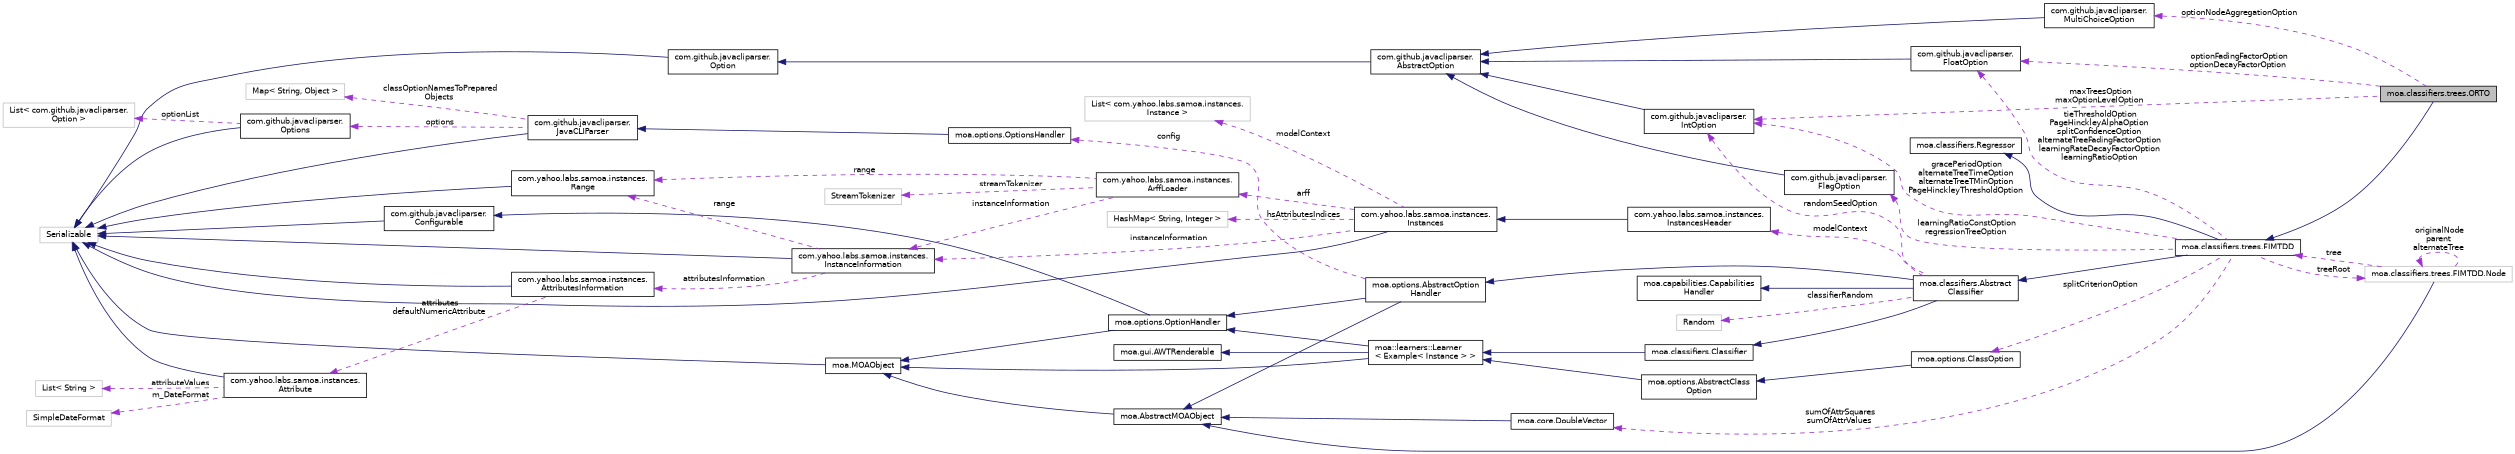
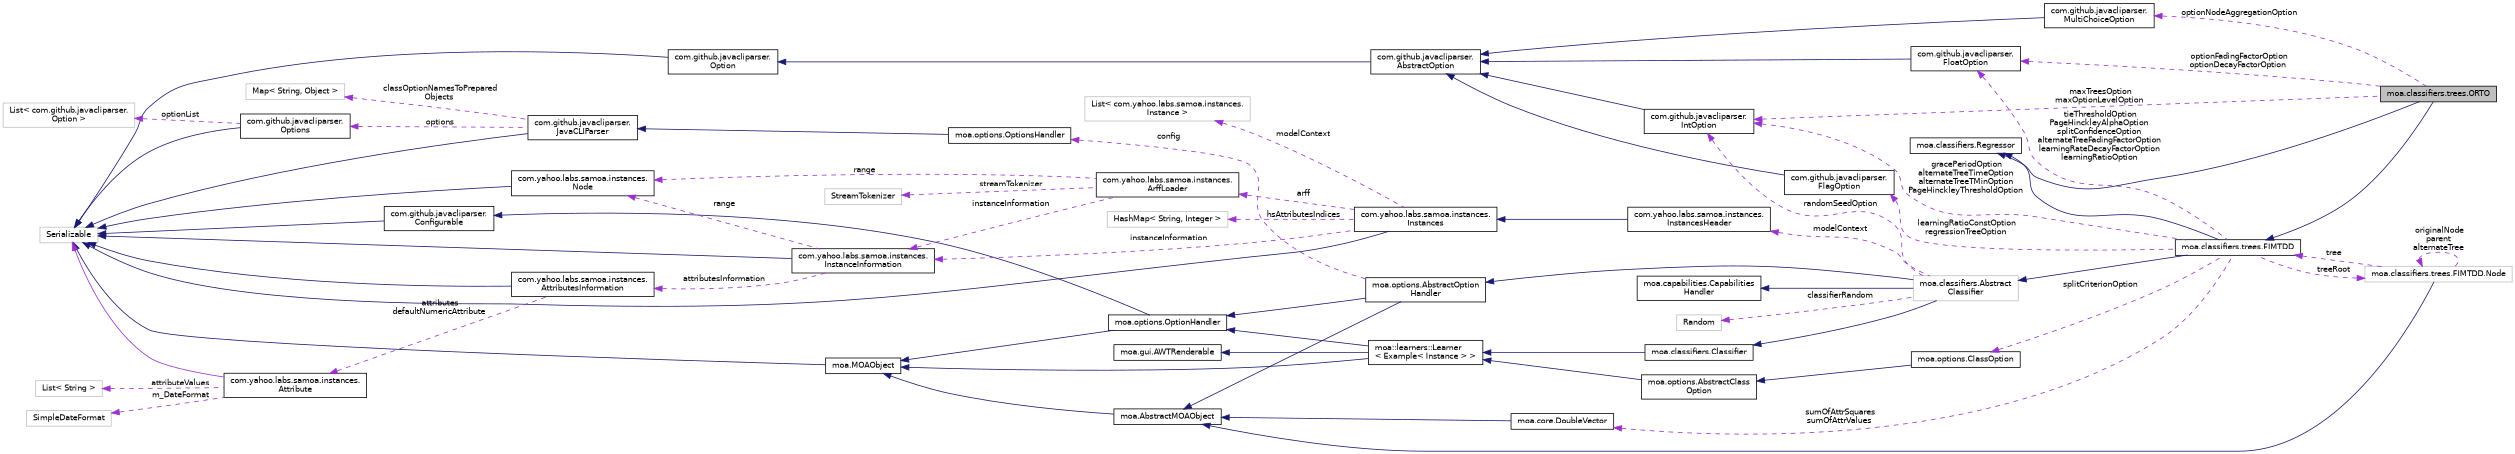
edge "moa.classifiers.trees.ORTO" -> "moa.classifiers.Regressor": added
node "com.yahoo.labs.samoa.instances. Range": label "com.yahoo.labs.samoa.instances. Range" -> "com.yahoo.labs.samoa.instances. Node"
node "moa.classifiers.Abstract Classifier": color black -> grey75
edge "com.yahoo.labs.samoa.instances. Attribute" -> "Serializable": color midnightblue -> darkorchid3
